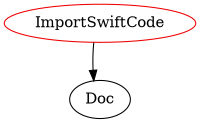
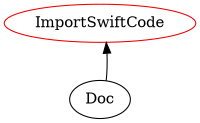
edge "ImportSwiftCode" -> "Doc": reversed
